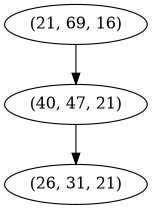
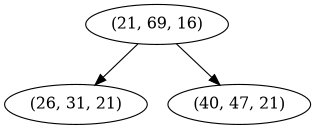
edge "(40, 47, 21)" -> "(26, 31, 21)": now "(21, 69, 16)" -> "(26, 31, 21)"
